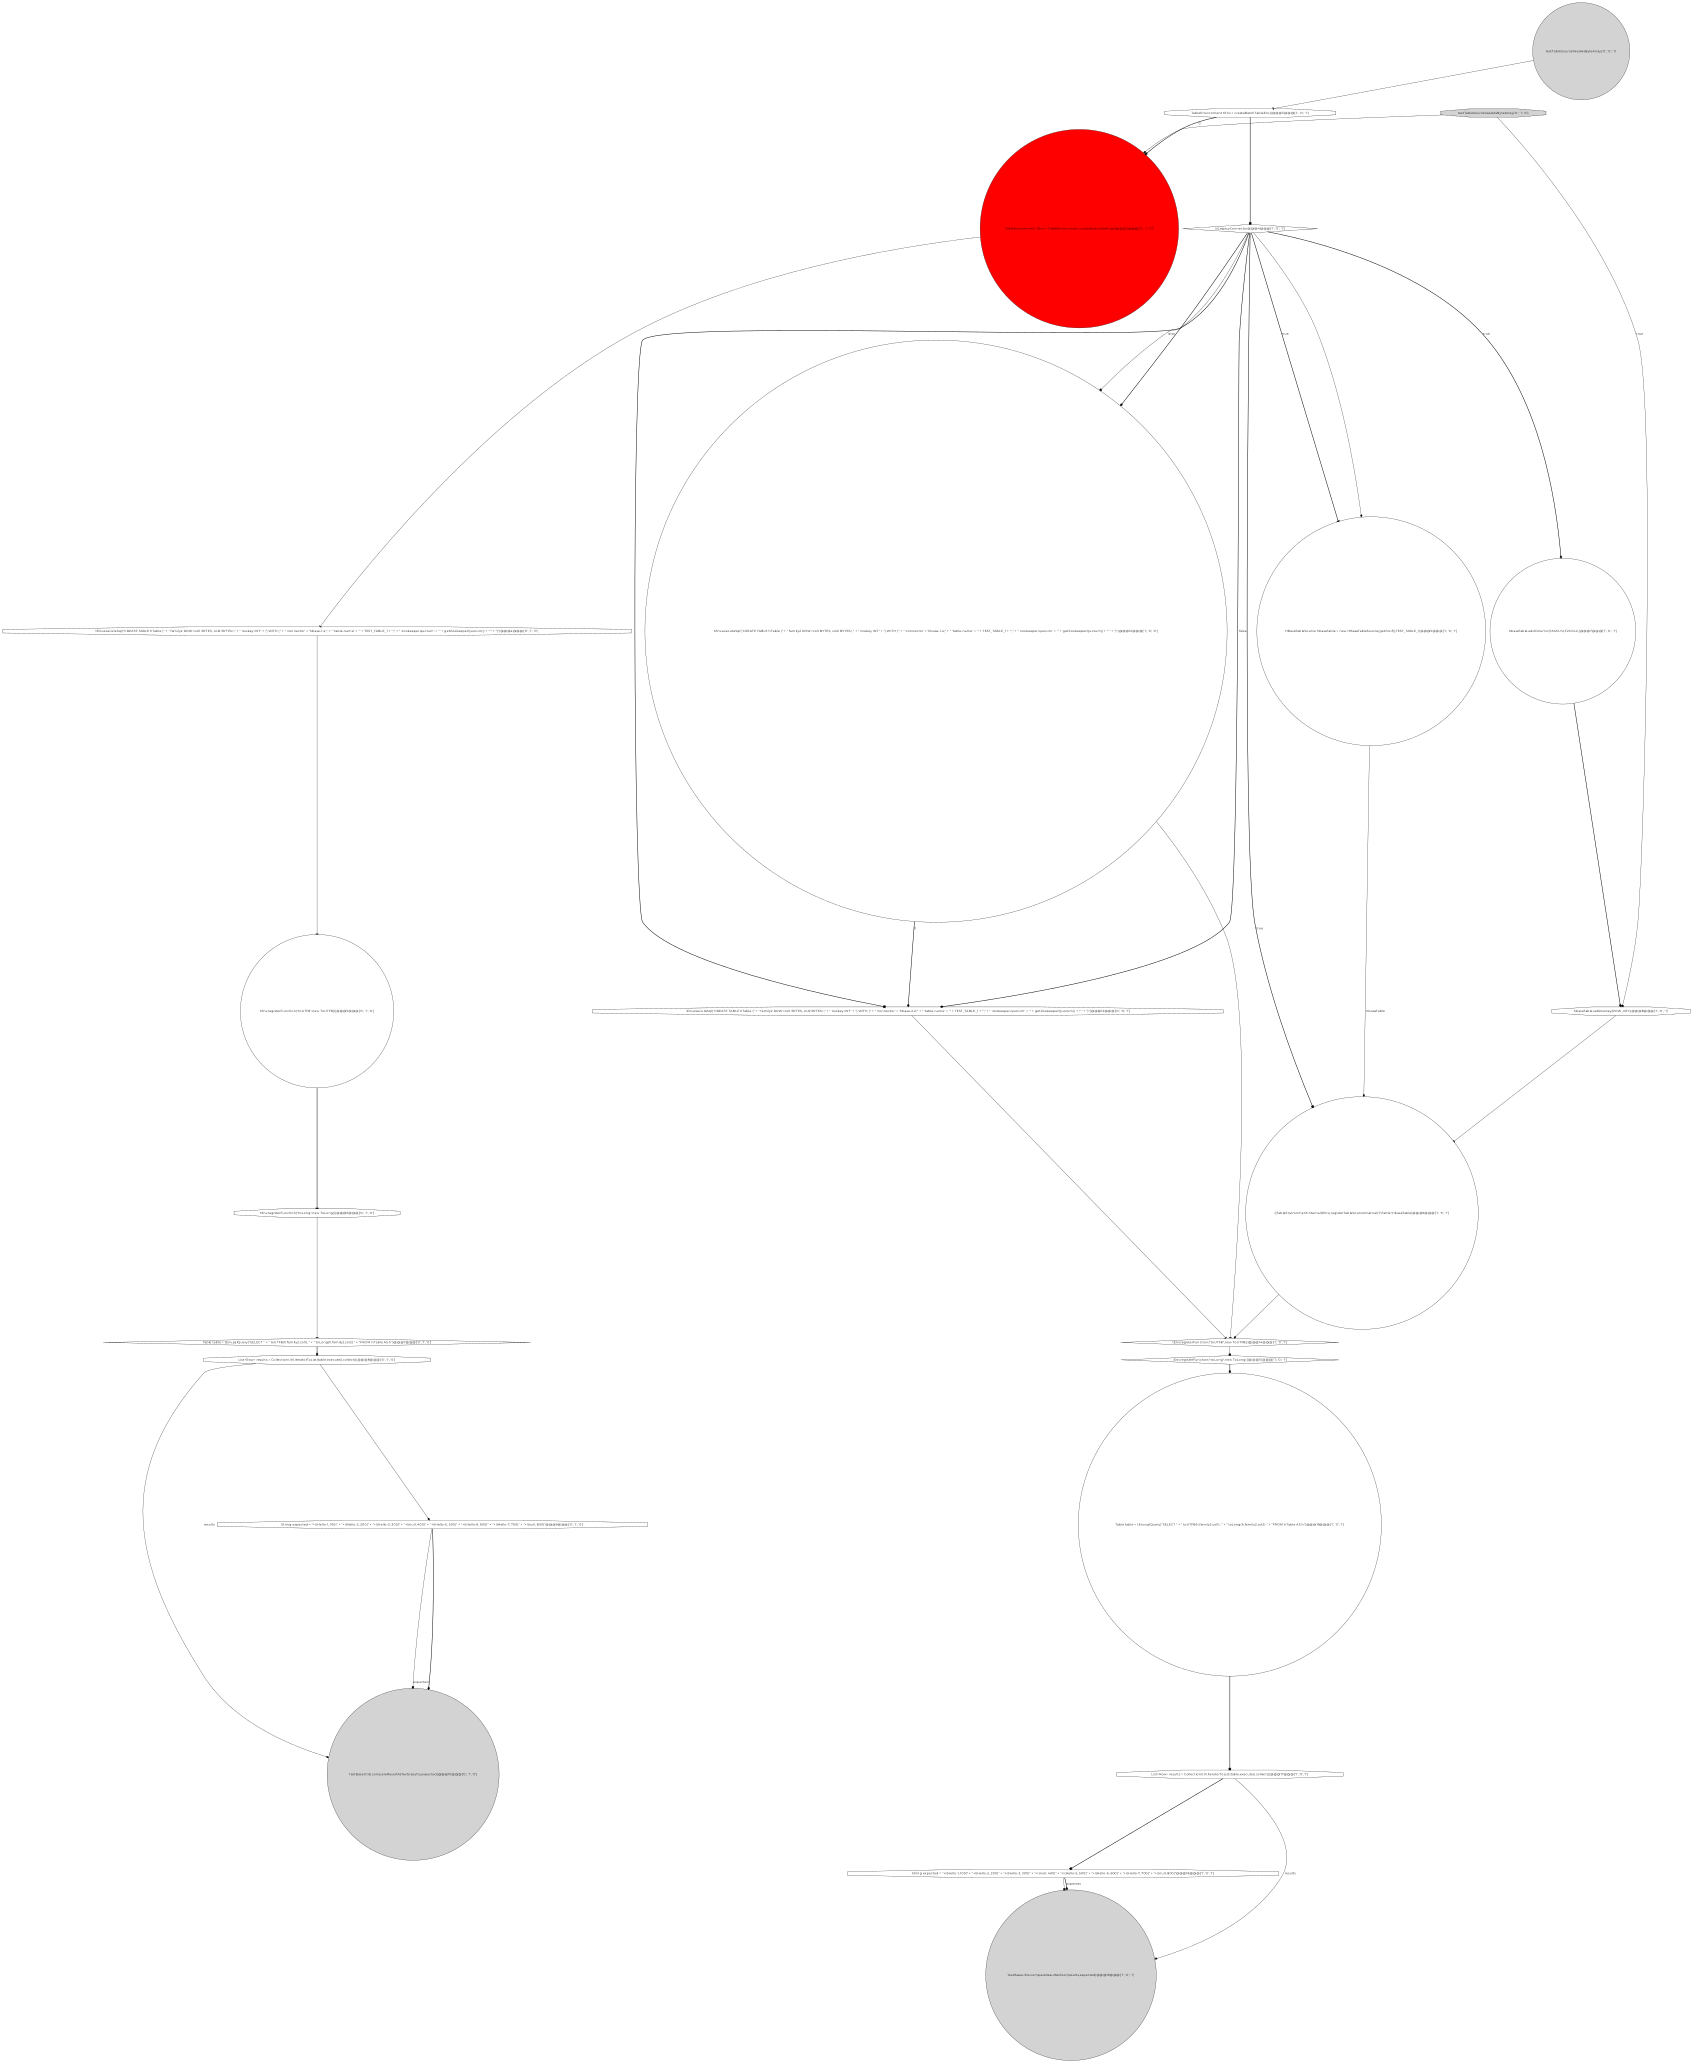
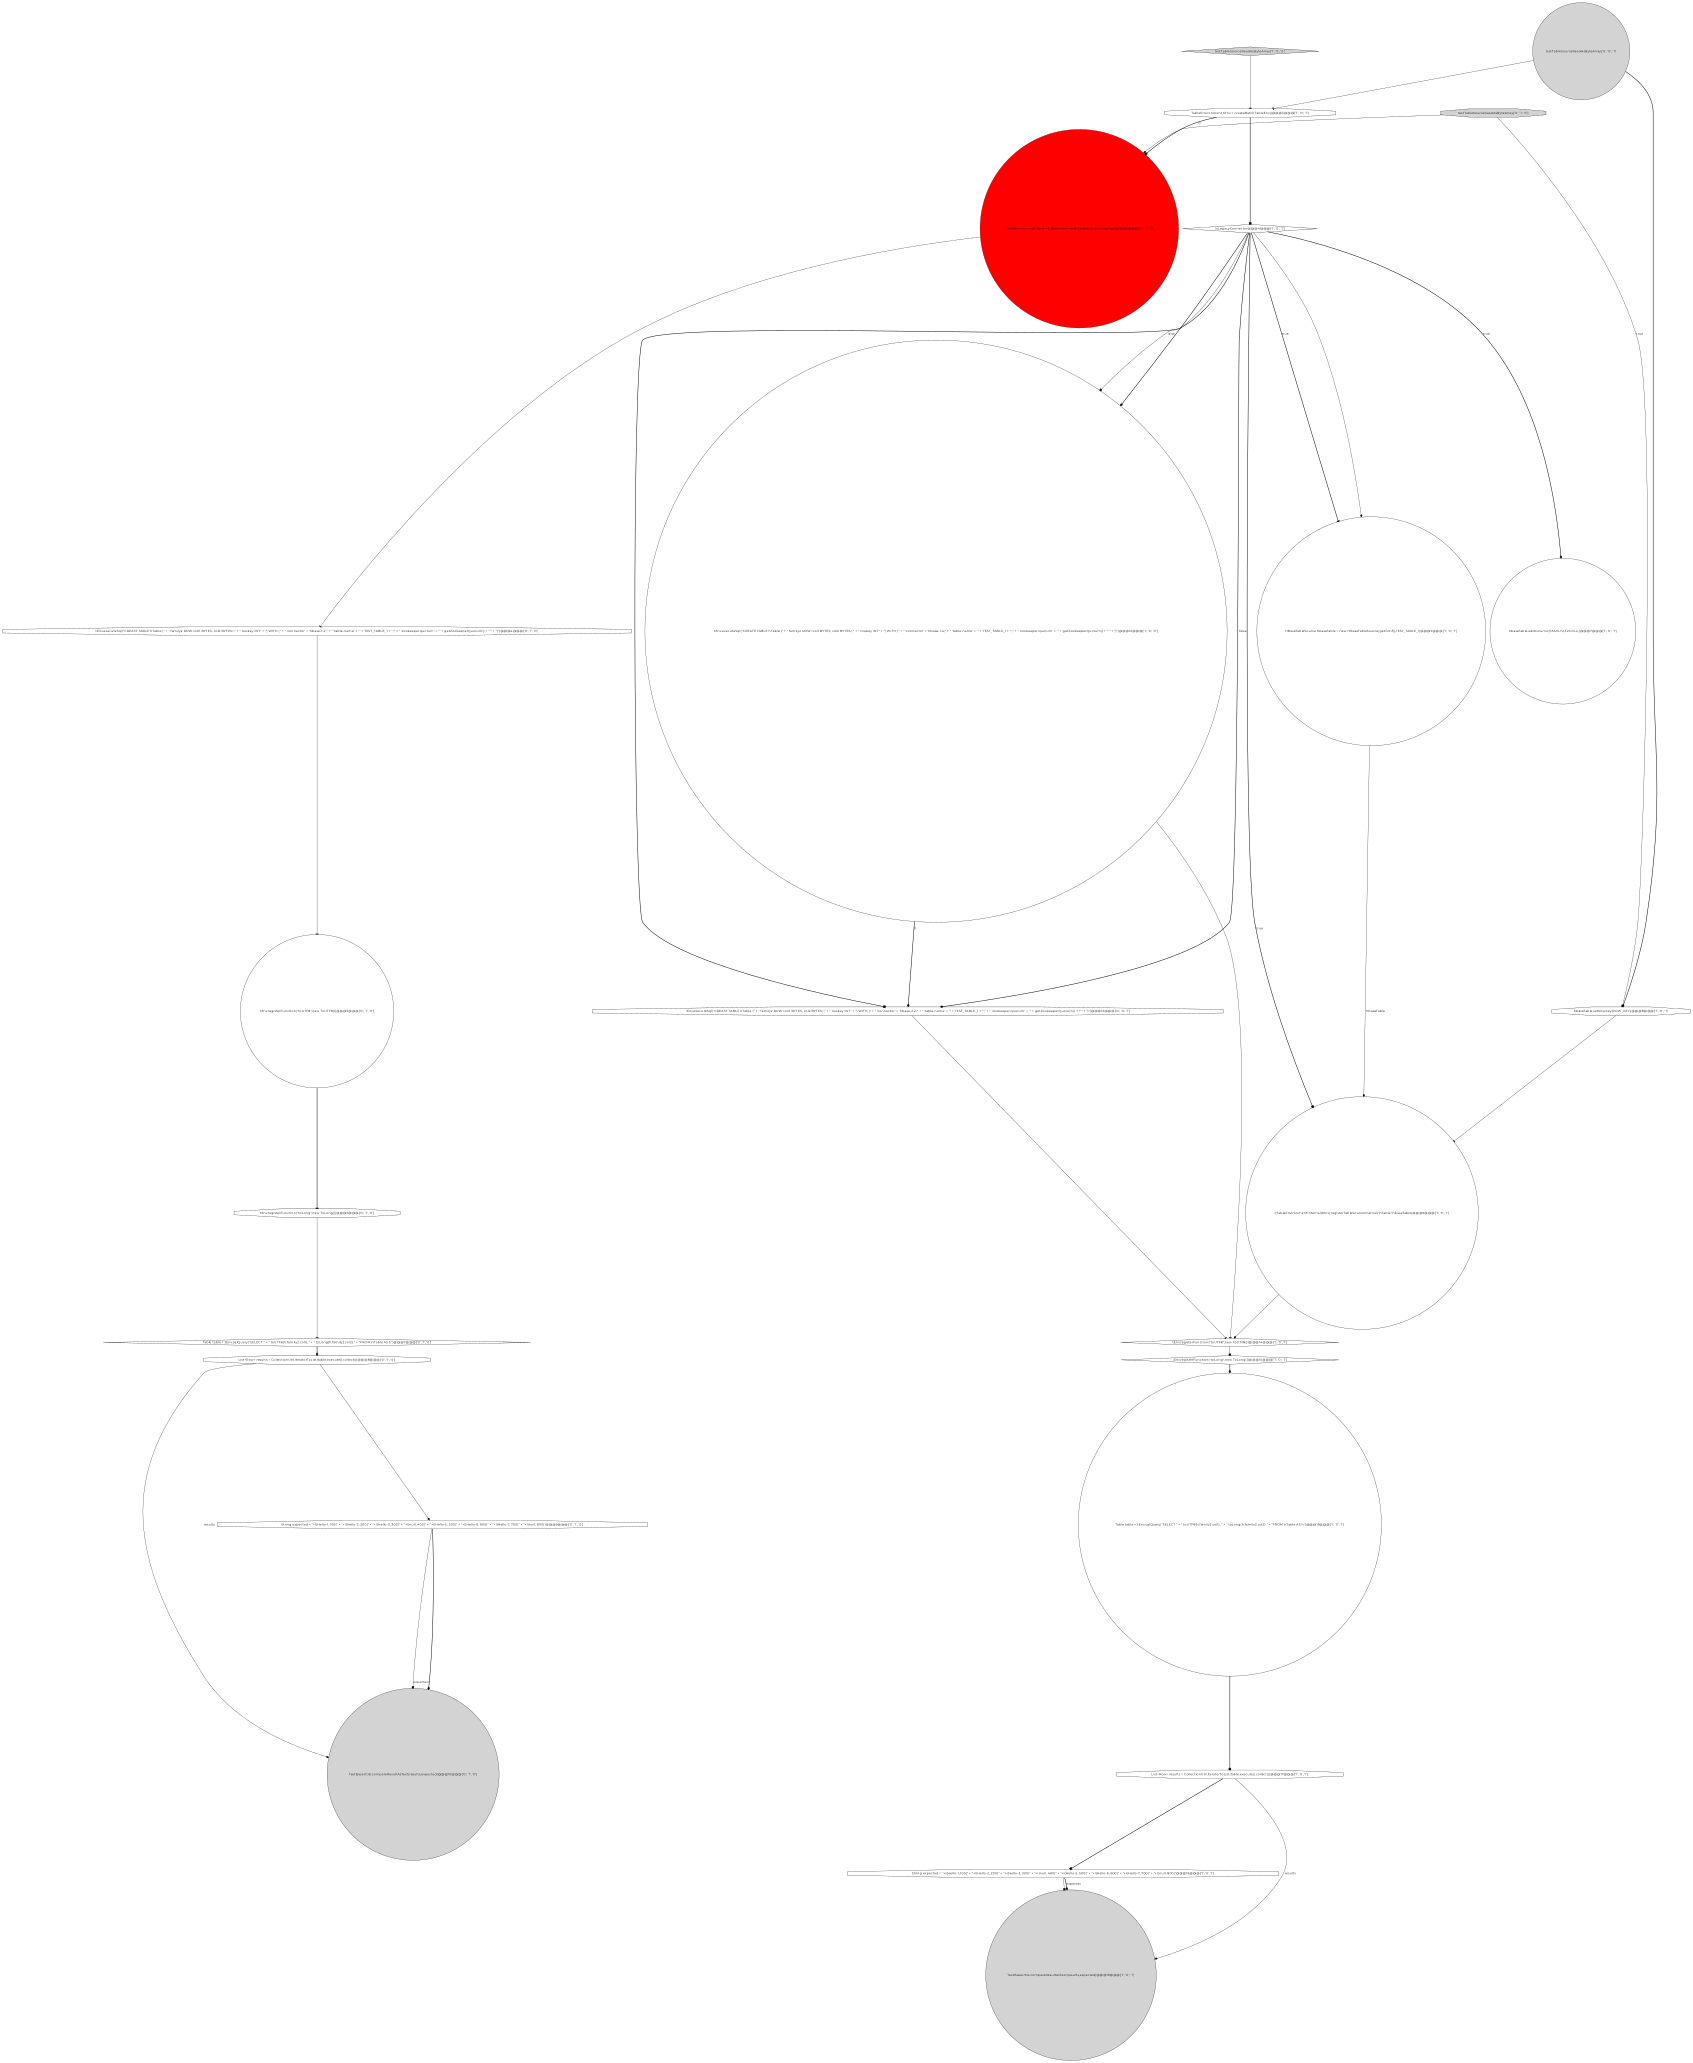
node "testTableSourceReadAsByteArray['1', '0', '0']": added
edge "hbaseTable.addColumn(FAMILY2,F2COL2,)@@@7@@@['1', '0', '1']" -> "hbaseTable.setRowKey(ROW_KEY,)@@@8@@@['1', '0', '1']": now "testTableSourceReadAsByteArray['0', '0', '1']" -> "hbaseTable.setRowKey(ROW_KEY,)@@@8@@@['1', '0', '1']"
